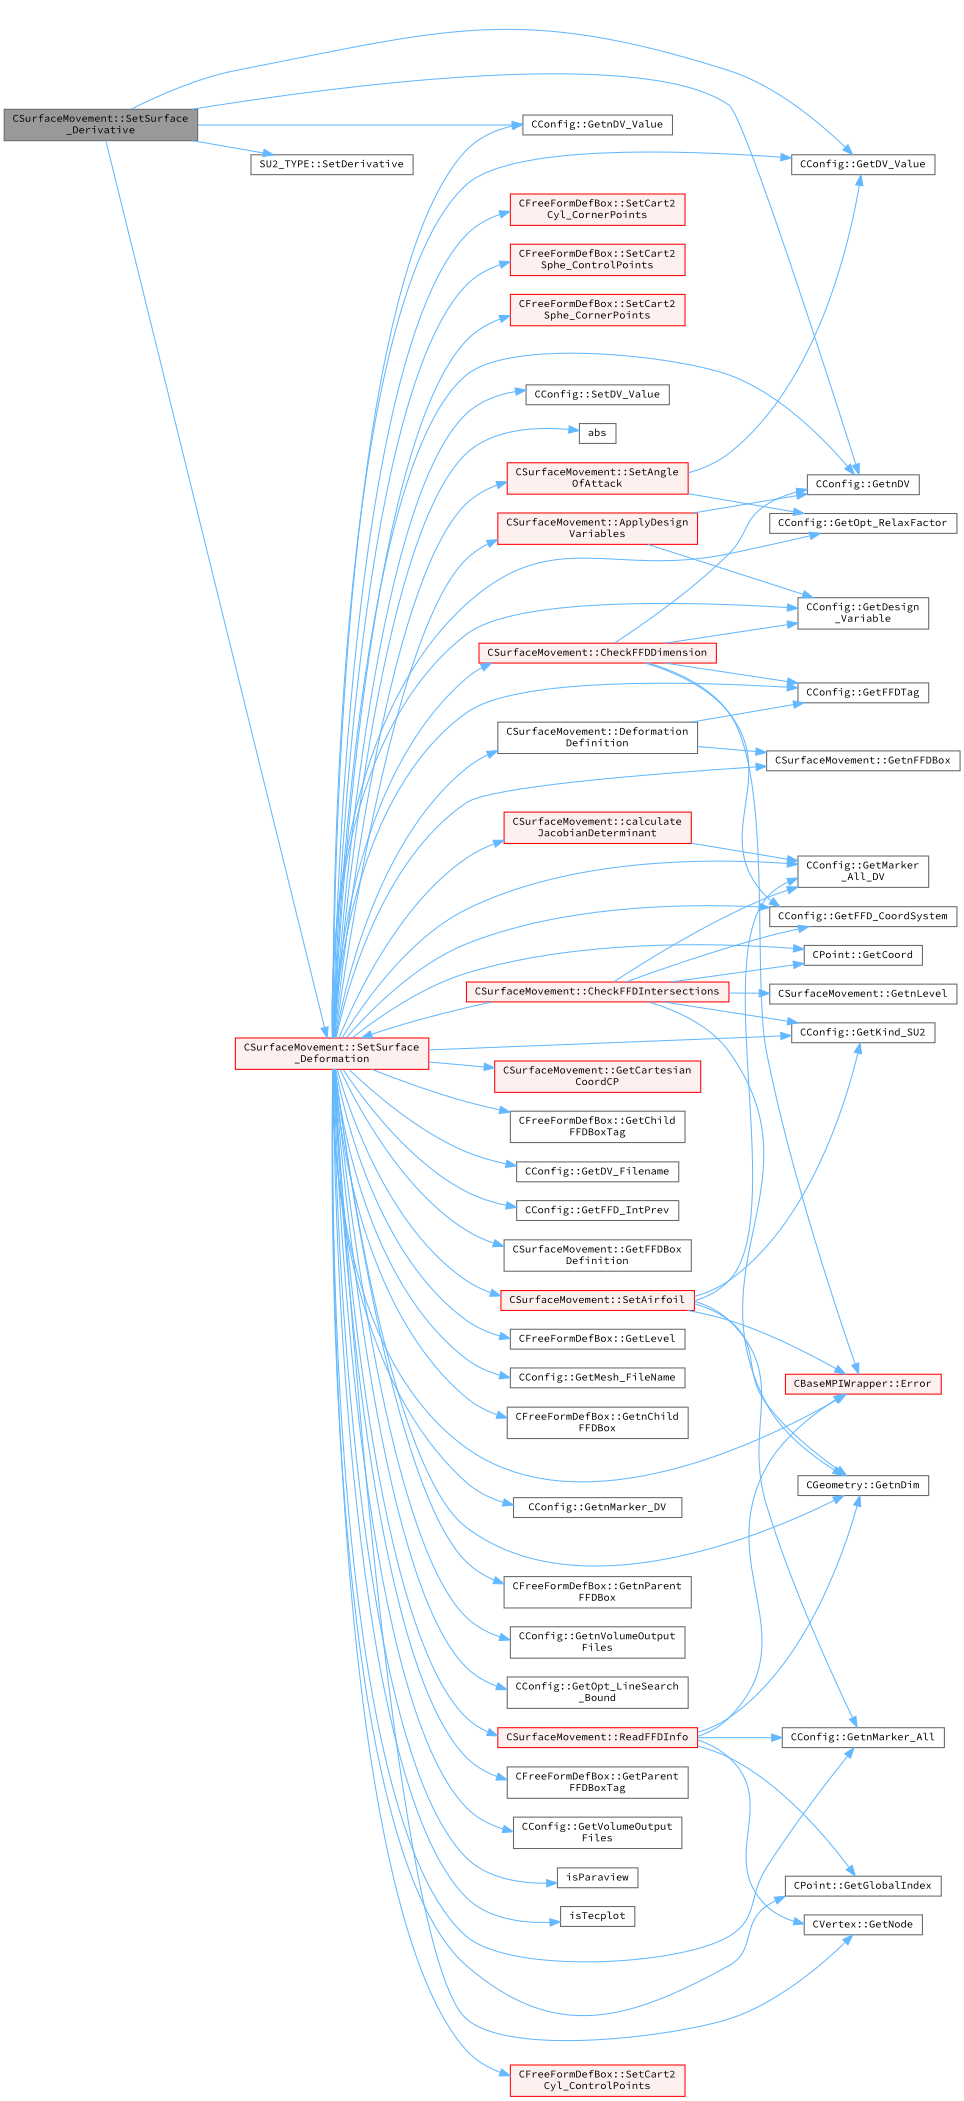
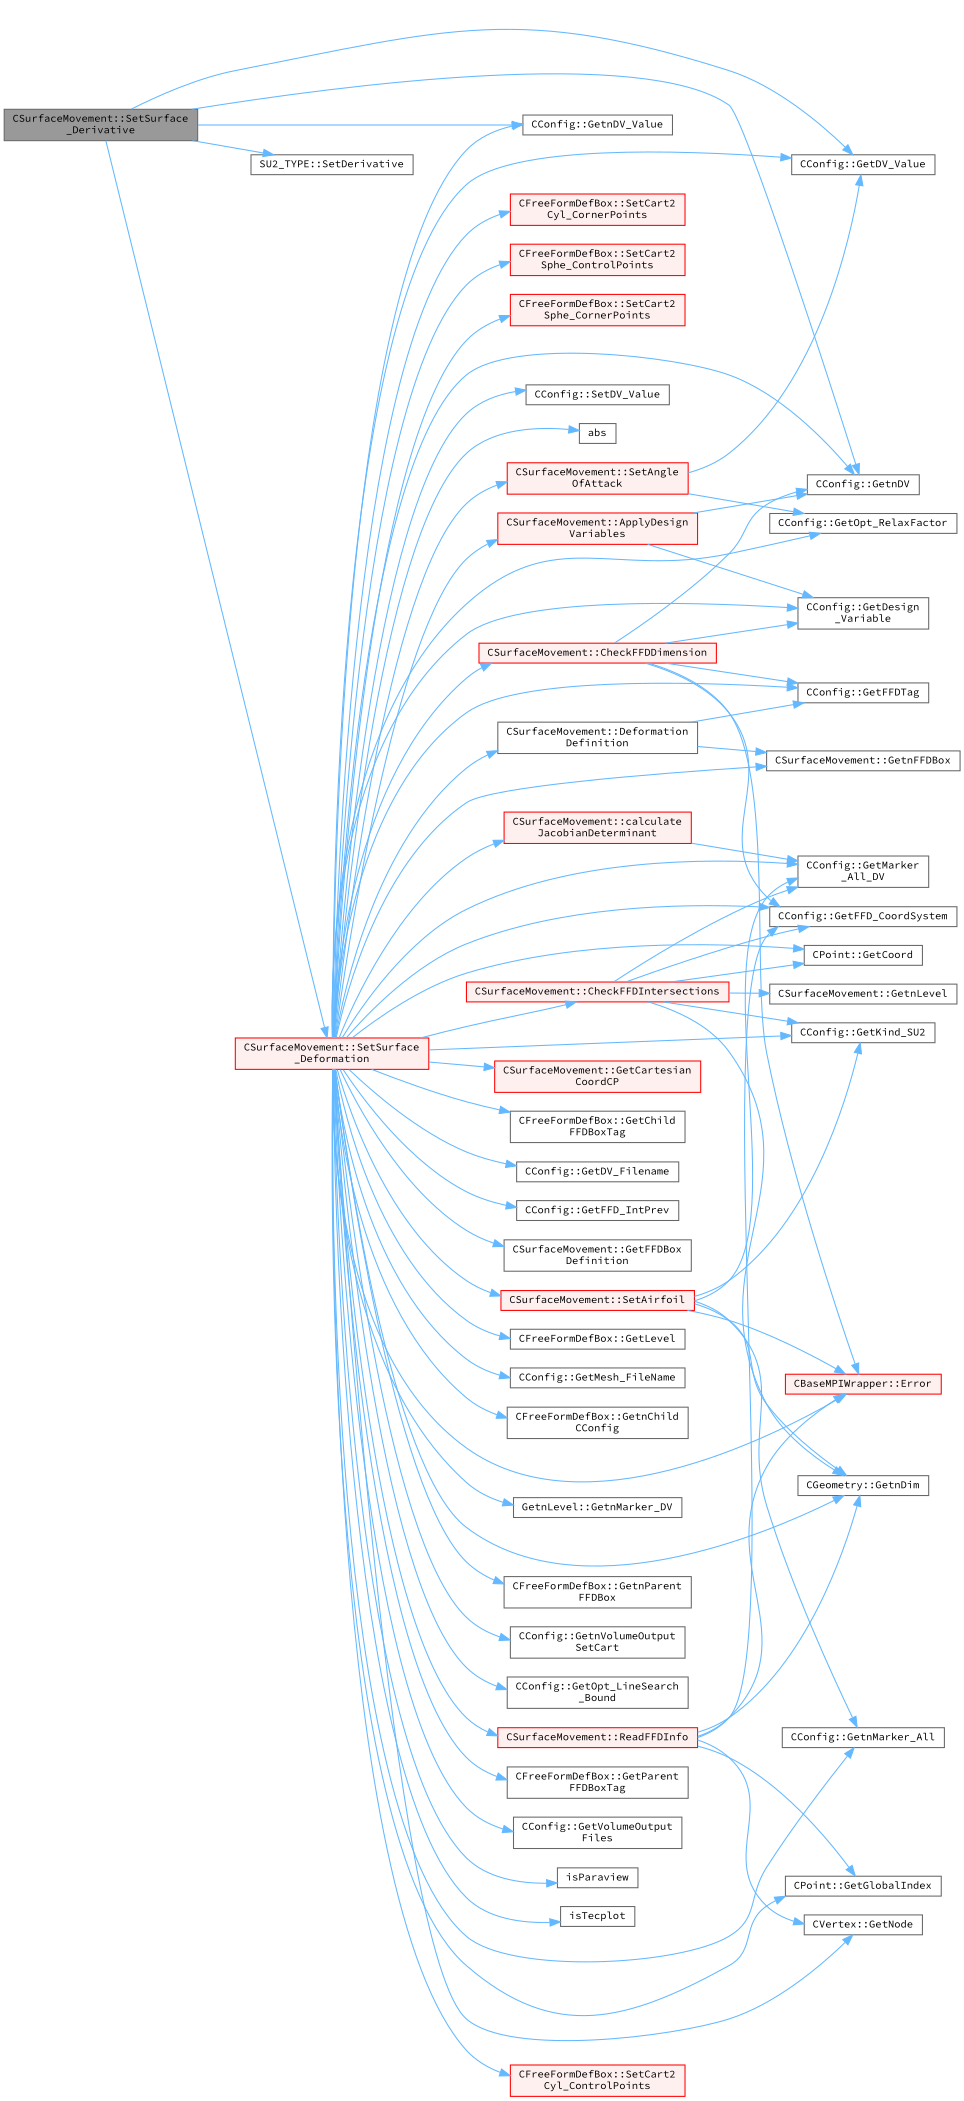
edge "CSurfaceMovement::CheckFFDIntersections" -> "CSurfaceMovement::SetSurface _Deformation": reversed
node "CFreeFormDefBox::GetnChild FFDBox": label "CFreeFormDefBox::GetnChild FFDBox" -> "CFreeFormDefBox::GetnChild CConfig"
node "CConfig::GetnMarker_DV": label "CConfig::GetnMarker_DV" -> "GetnLevel::GetnMarker_DV"
node "CConfig::GetnVolumeOutput Files": label "CConfig::GetnVolumeOutput Files" -> "CConfig::GetnVolumeOutput SetCart"
edge "CSurfaceMovement::ReadFFDInfo" -> "CConfig::GetnMarker_All": now "CSurfaceMovement::ReadFFDInfo" -> "CConfig::GetFFD_CoordSystem"
